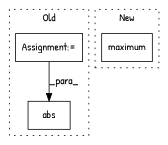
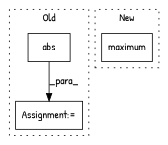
edge "Assignment:=" -> "abs": reversed
